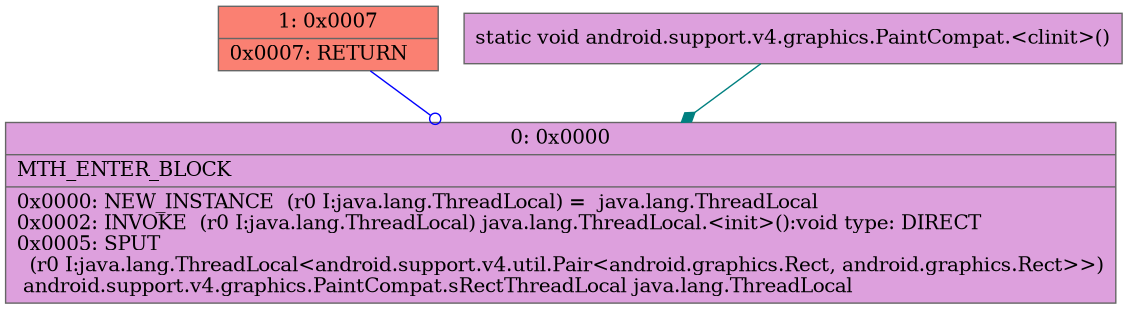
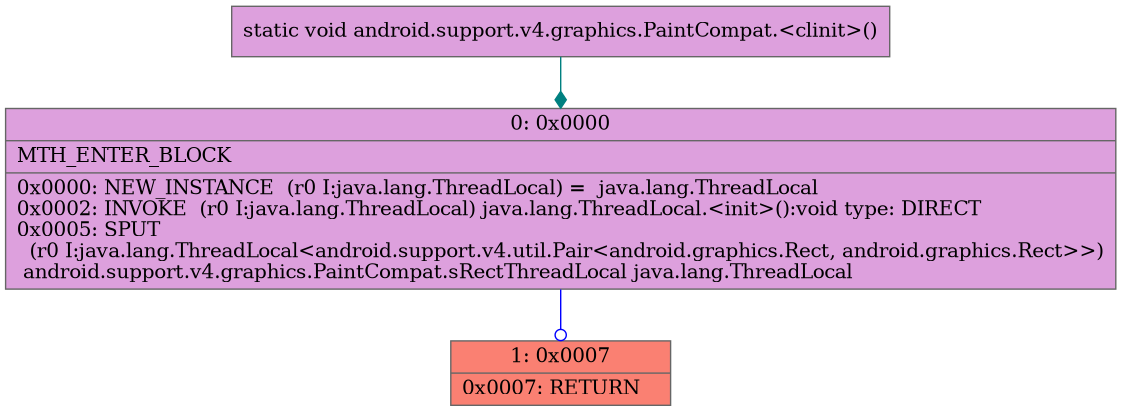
edge "1: 0x0007" -> "0: 0x0000": reversed
